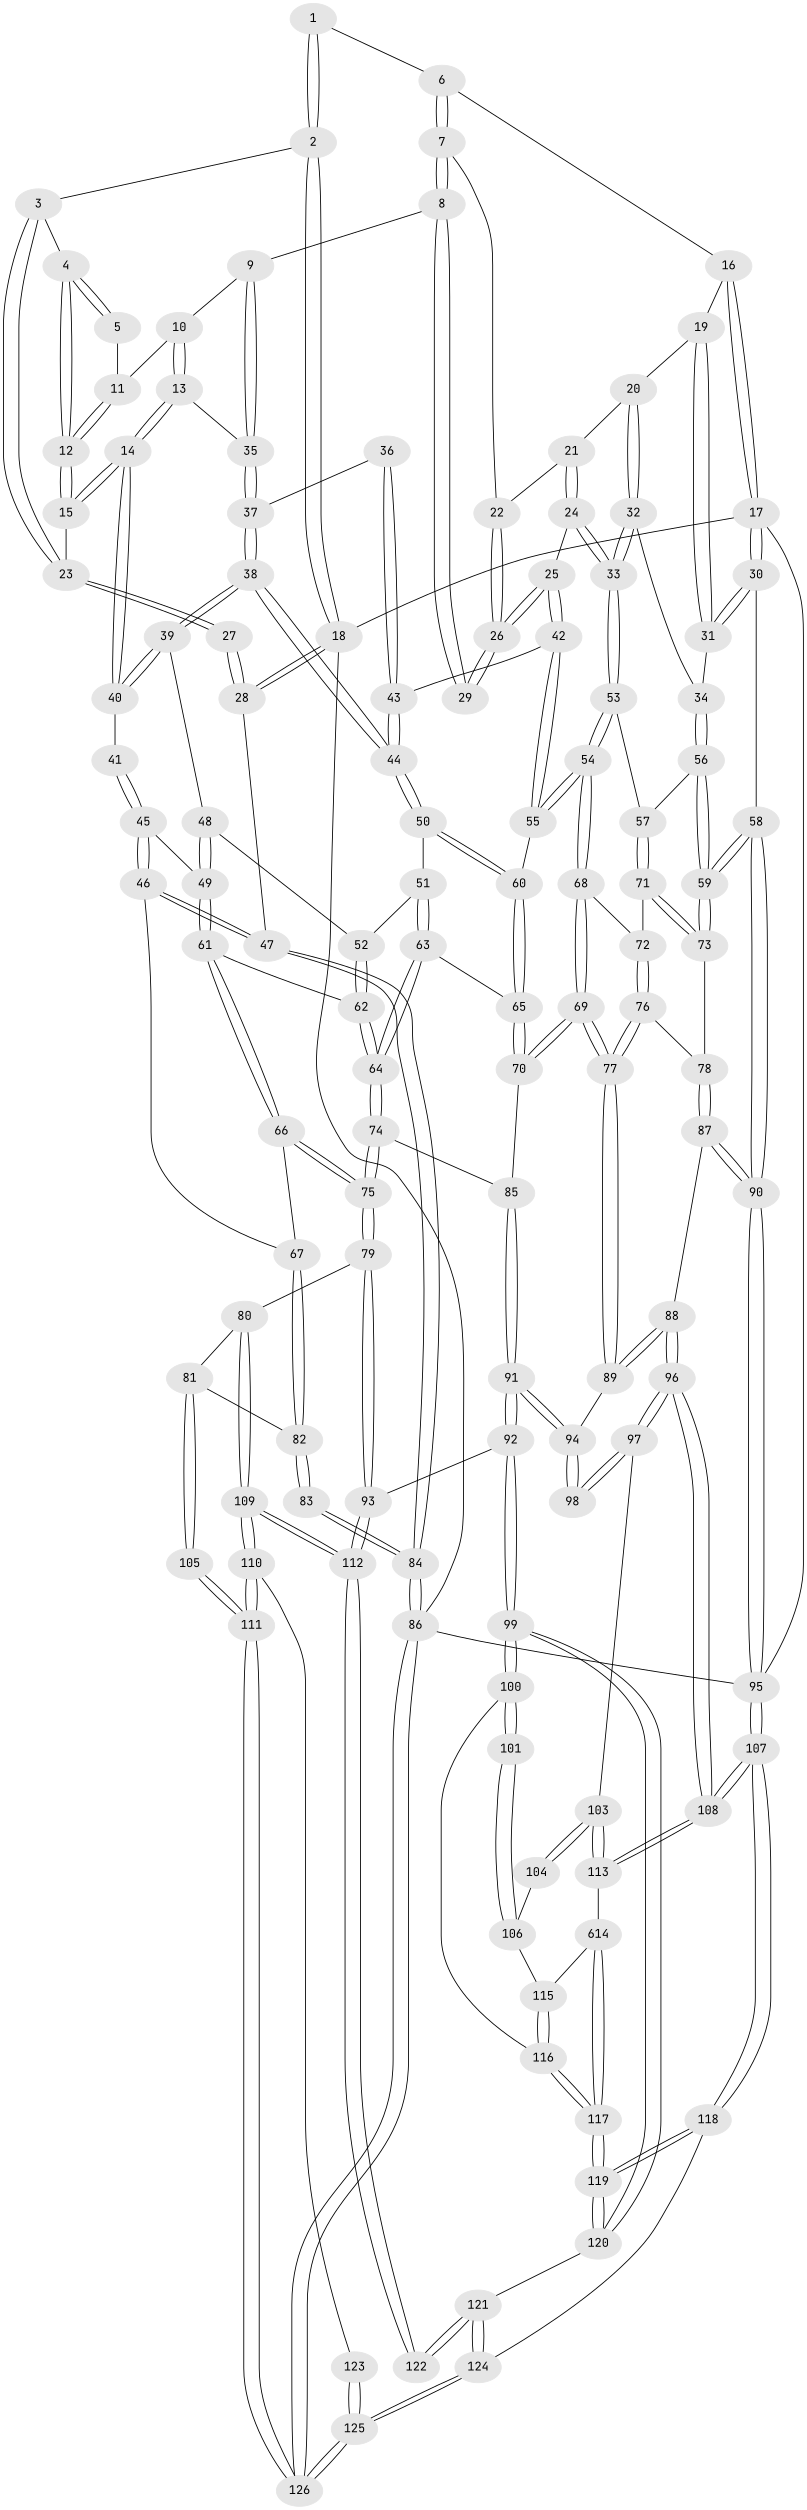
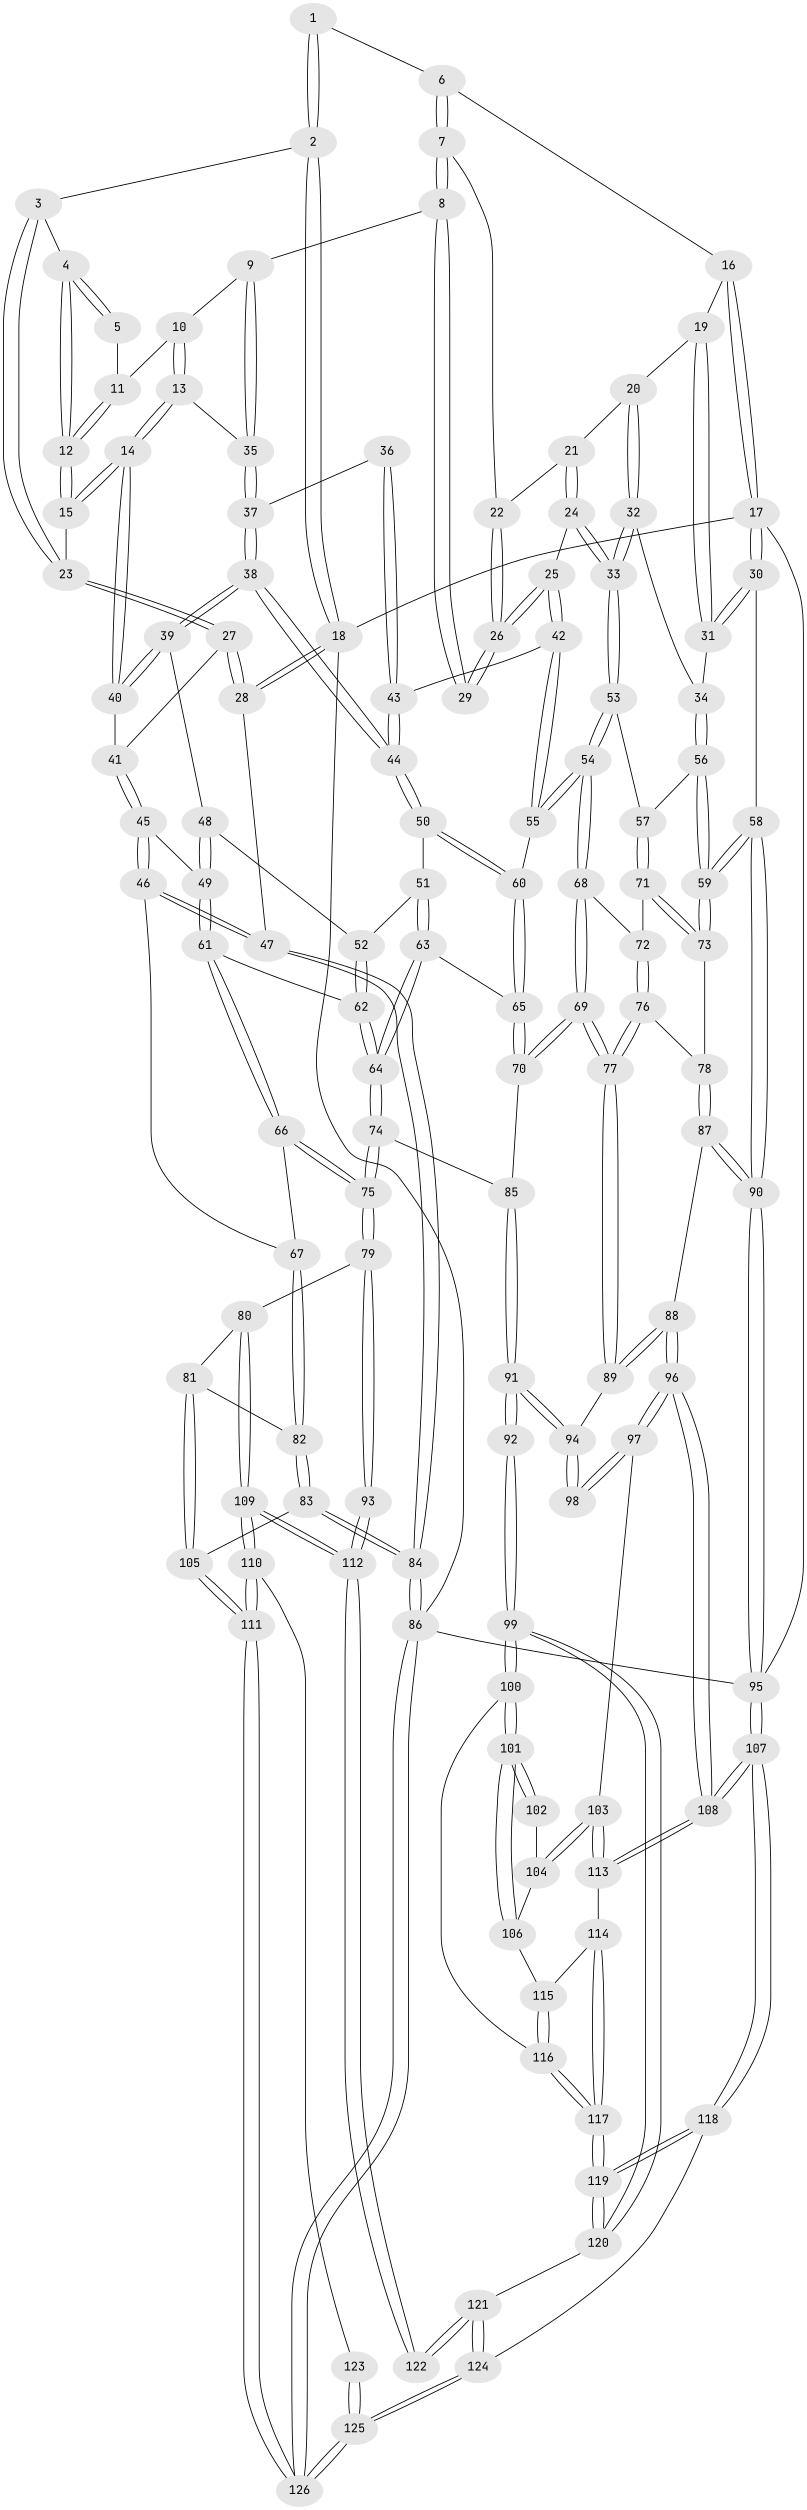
edge "27" -- "41": added
edge "92" -- "93": removed
edge "83" -- "105": added
node "102": added
node "614": label "614" -> "114"
